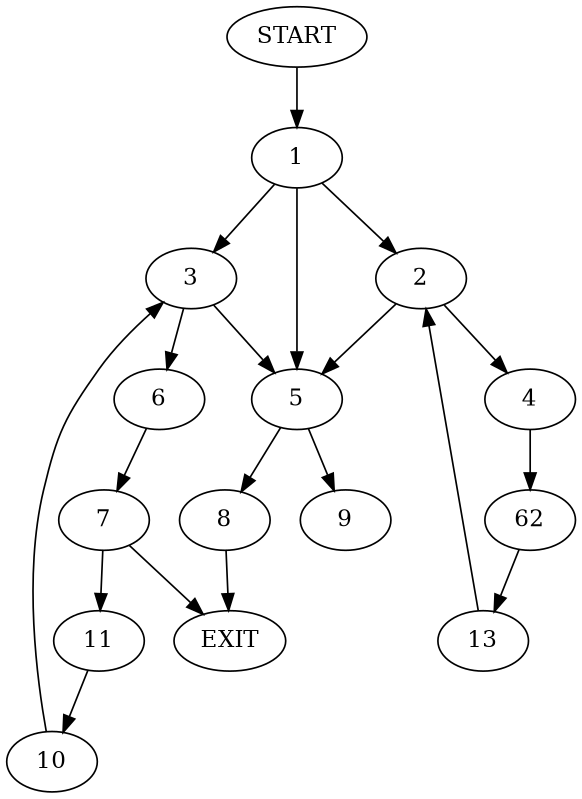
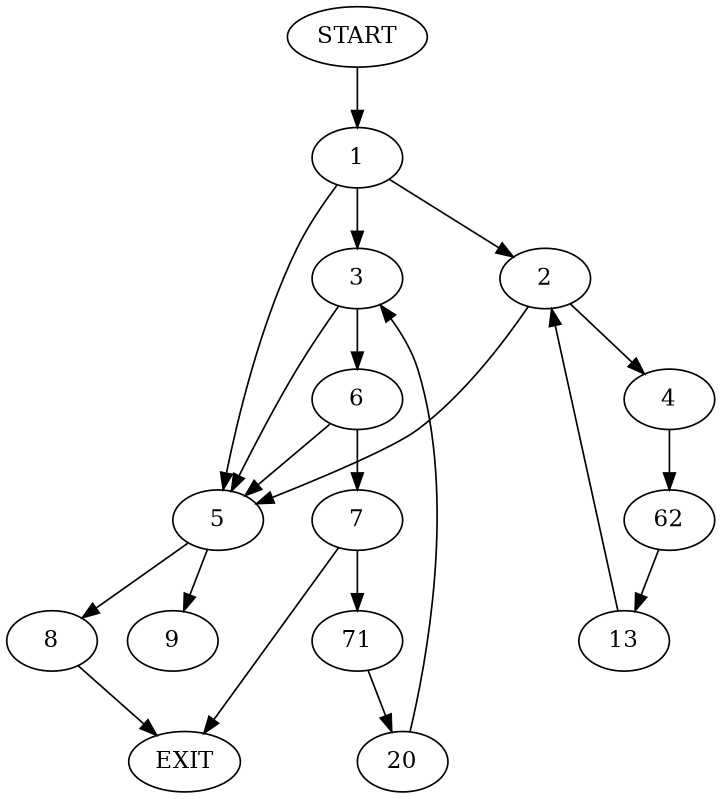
edge "6" -> "5": added
node "11": label "11" -> "71"
node "10": label "10" -> "20"
